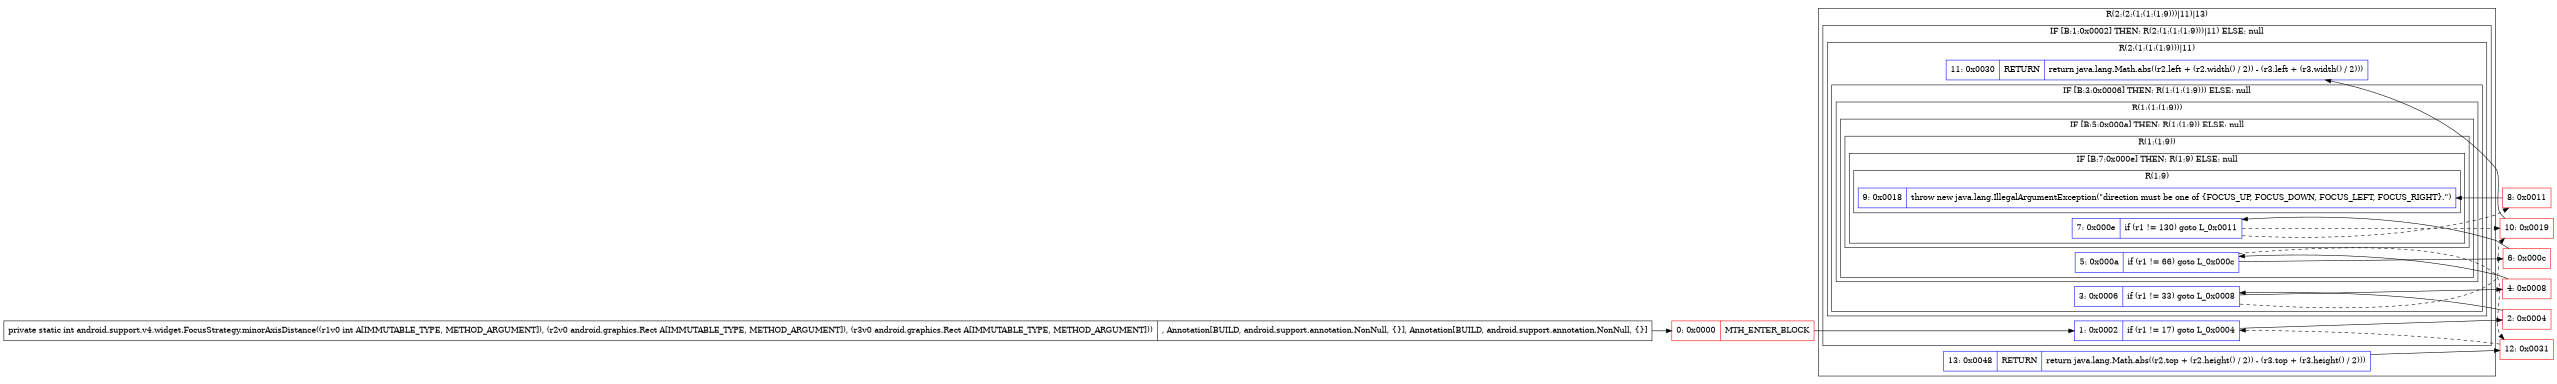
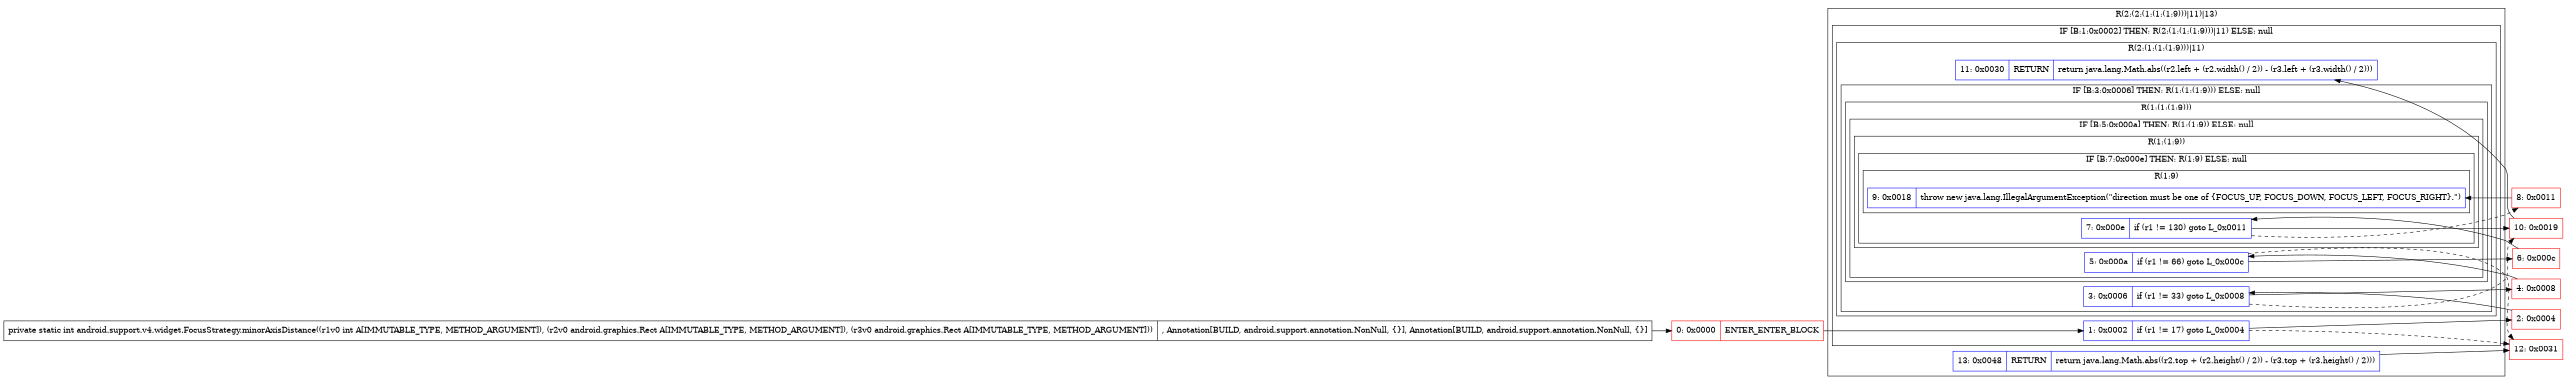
edge "7: 0x000e" -> "10: 0x0019": style dashed -> solid
node "0: 0x0000": text "MTH_ENTER_BLOCK" -> "ENTER_ENTER_BLOCK"
edge "12: 0x0031" -> "1: 0x0002": reversed
